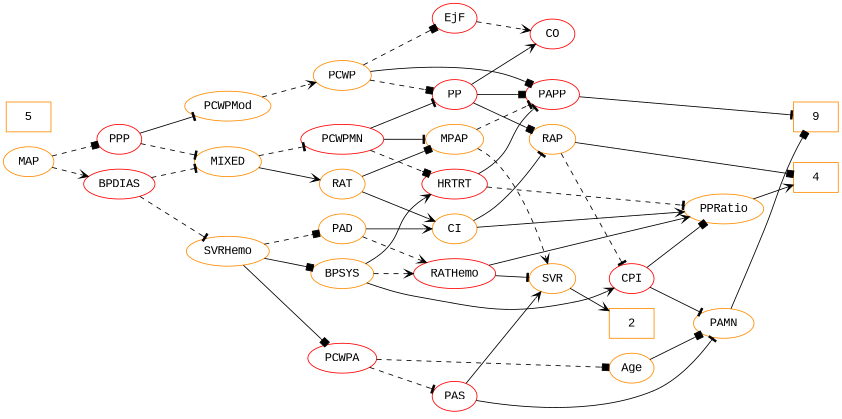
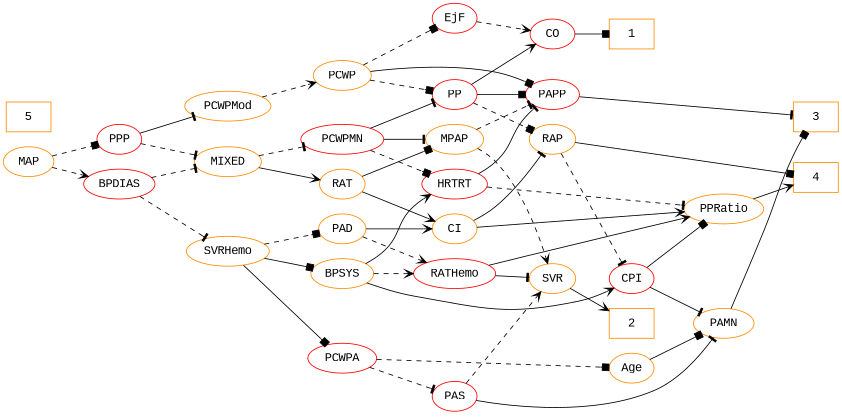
node "1": added
edge "PP" -> "RAP": style solid -> dashed
node "9": label "9" -> "3"
edge "PAS" -> "SVR": style solid -> dashed
